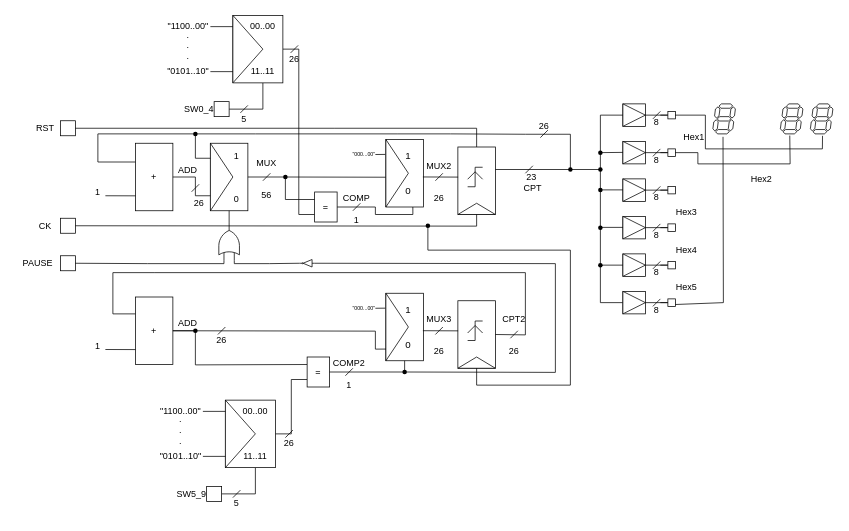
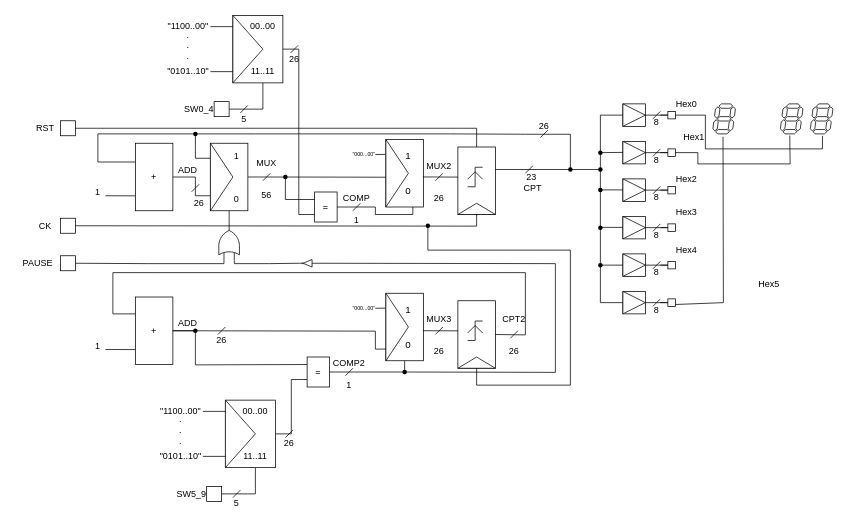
node "Hex0": added
node "Hex2": moved (762, 179) -> (687, 179)
node "Hex5": moved (687, 288) -> (769, 284)
